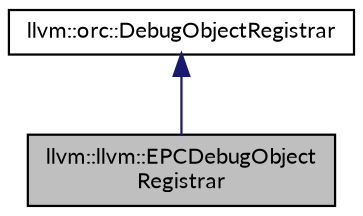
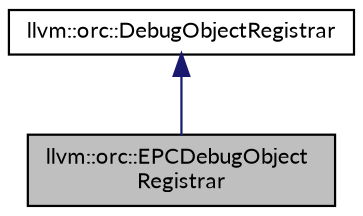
node "llvm::llvm::EPCDebugObject Registrar": label "llvm::llvm::EPCDebugObject Registrar" -> "llvm::orc::EPCDebugObject Registrar"
